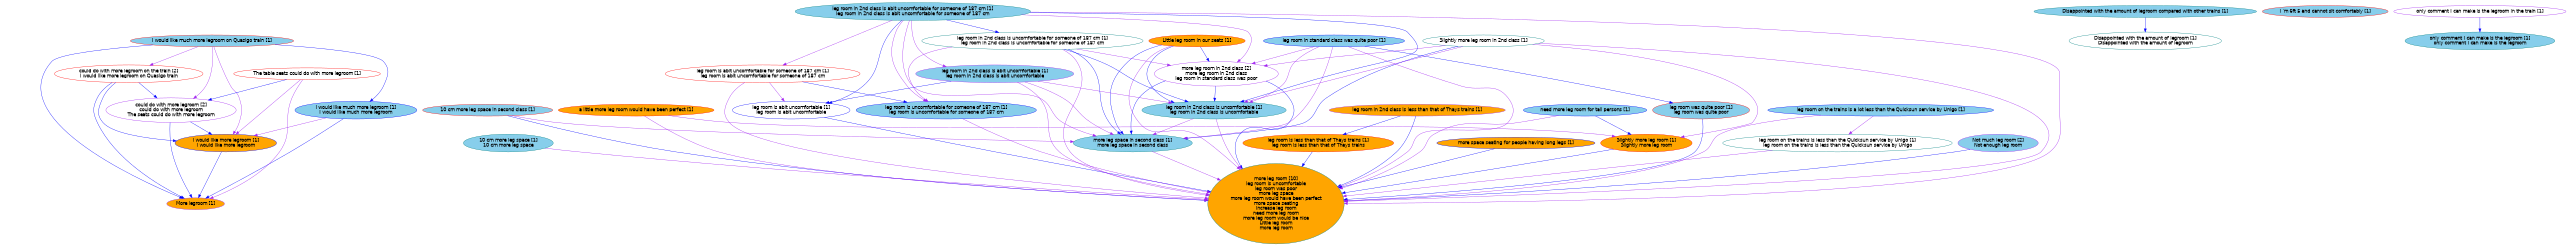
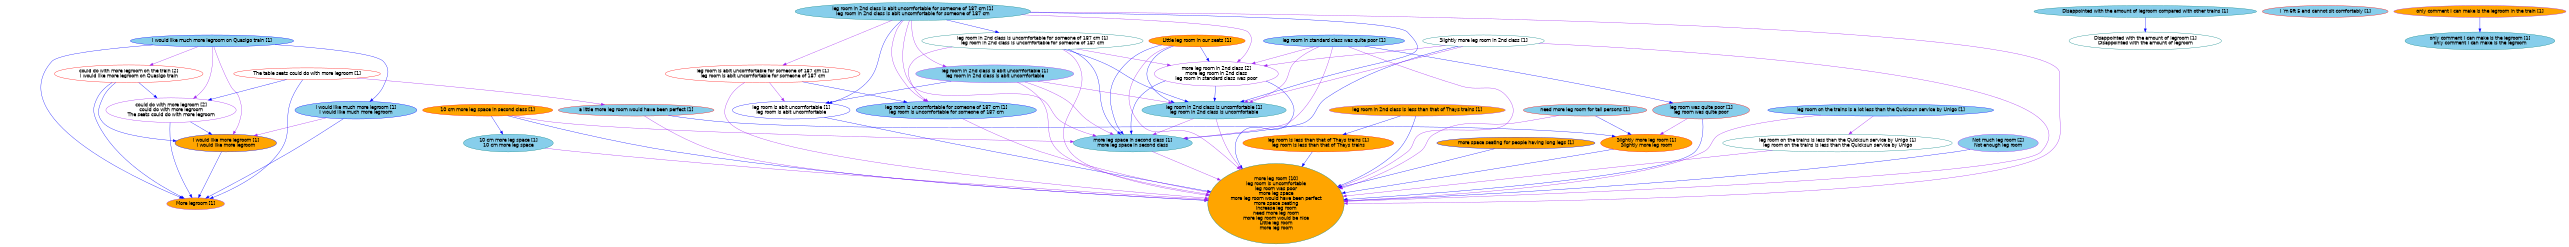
node "only comment I can make is the legroom in the train [1]": fillcolor white -> orange
node "I would like much more legroom on Quasigo train [1]": color red -> blue
edge "Slightly more leg room in 2nd class [1]" -> "Slightly more leg room [1] Slightly more leg room": now "leg room was quite poor [1] leg room was quite poor" -> "Slightly more leg room [1] Slightly more leg room"
edge "The table seats could do with more legroom [1]" -> "I would like more legroom [1] I would like more legroom": now "The table seats could do with more legroom [1]" -> "a little more leg room would have been perfect [1]"
node "10 cm more leg space in second class [1]": fillcolor skyblue -> orange
node "a little more leg room would have been perfect [1]": fillcolor orange -> skyblue
node "need more leg room for tall persons [1]": color blue -> red
edge "10 cm more leg space in second class [1]" -> "10 cm more leg space [1] 10 cm more leg space": added
edge "a little more leg room would have been perfect [1]" -> "Slightly more leg room [1] Slightly more leg room": color purple -> blue
edge "The table seats could do with more legroom [1]" -> "More legroom [1]": color purple -> blue
